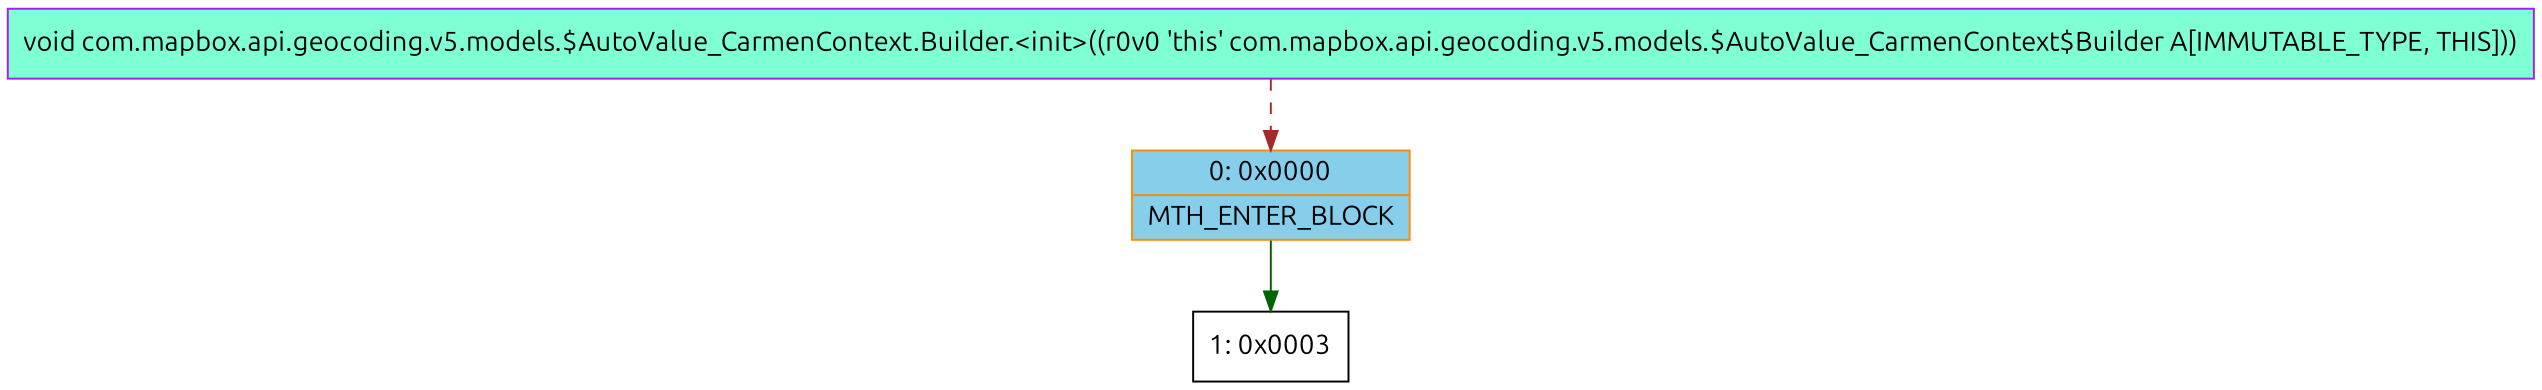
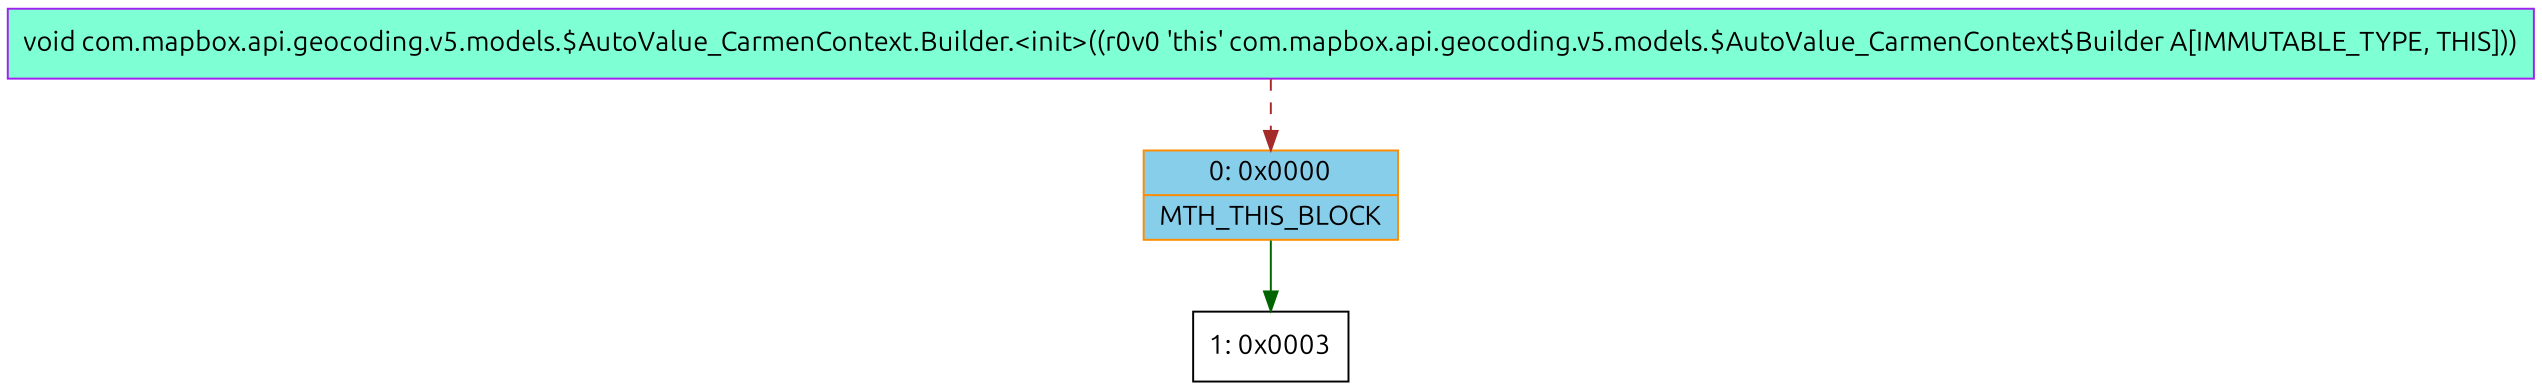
node "0: 0x0000": text "MTH_ENTER_BLOCK" -> "MTH_THIS_BLOCK"
